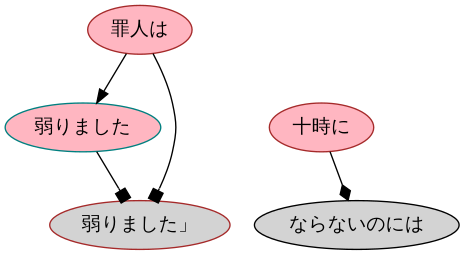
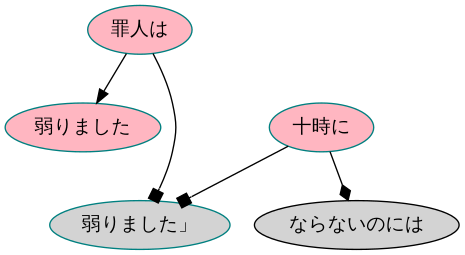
node "罪人は": color brown -> teal
node "十時に": color brown -> teal
edge "弱りました" -> "弱りました」": now "十時に" -> "弱りました」"
node "弱りました」": color brown -> teal
